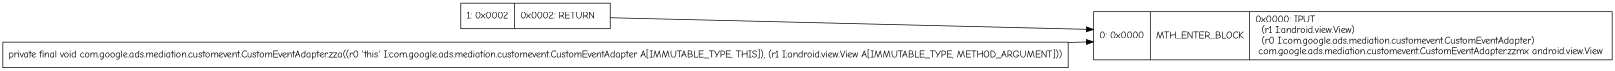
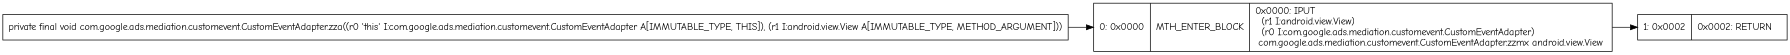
edge "1: 0x0002" -> "0: 0x0000": reversed
